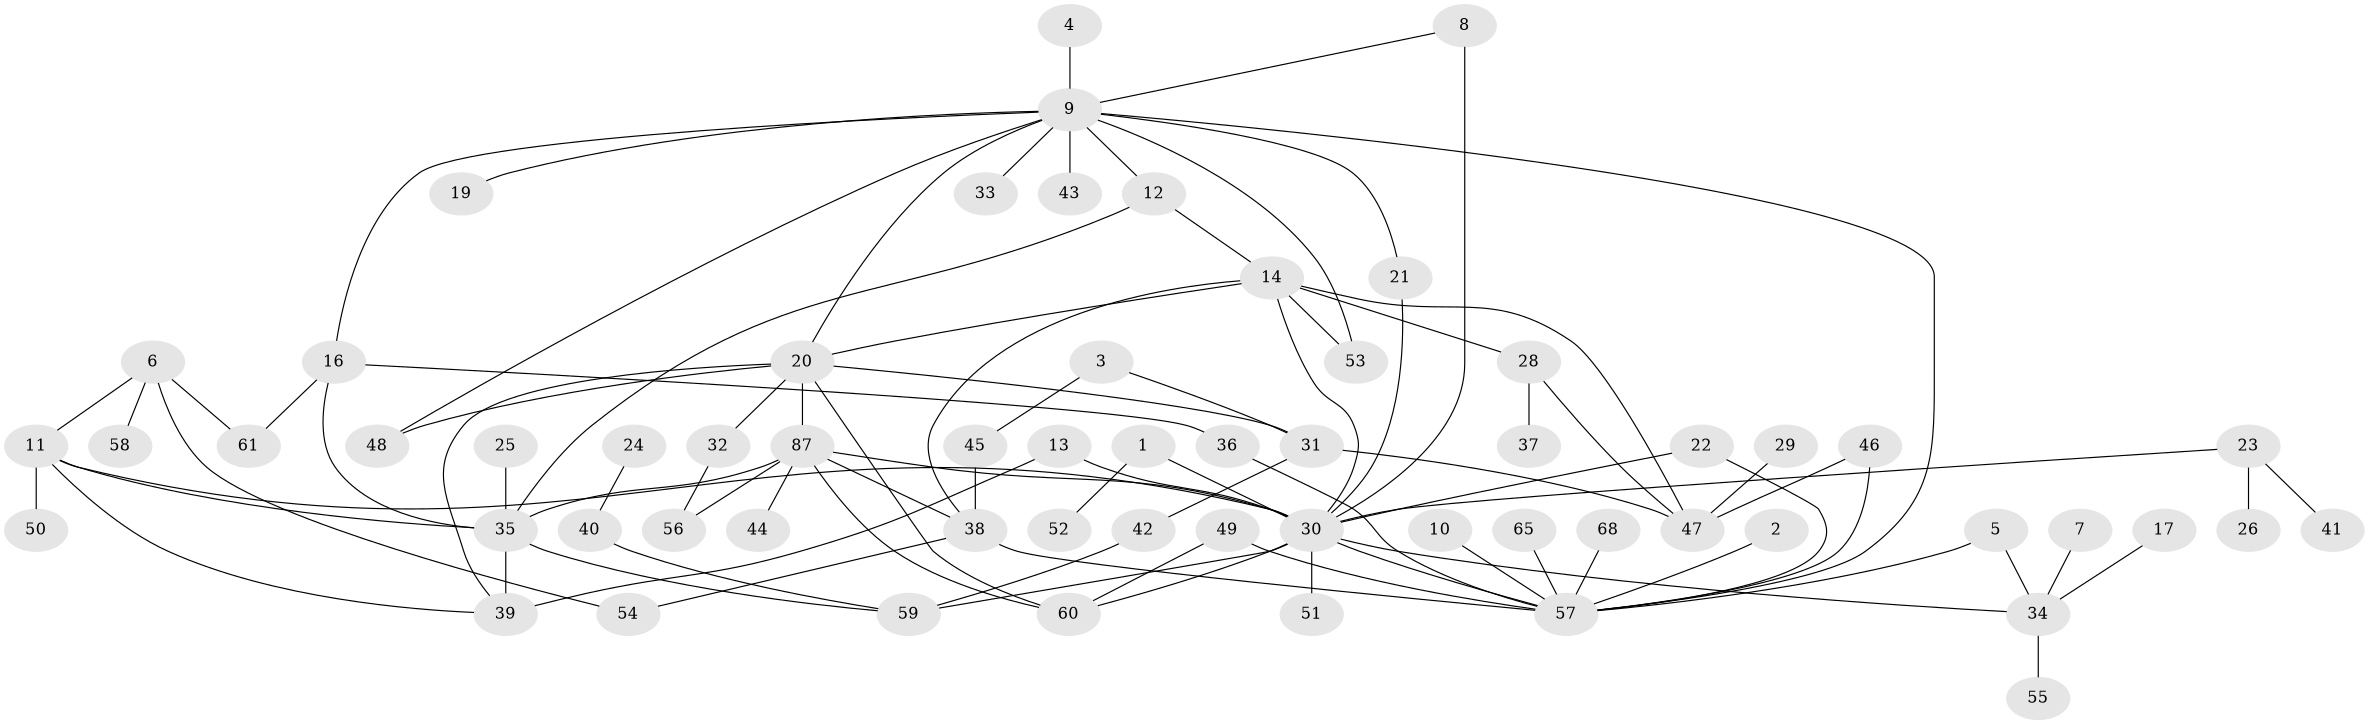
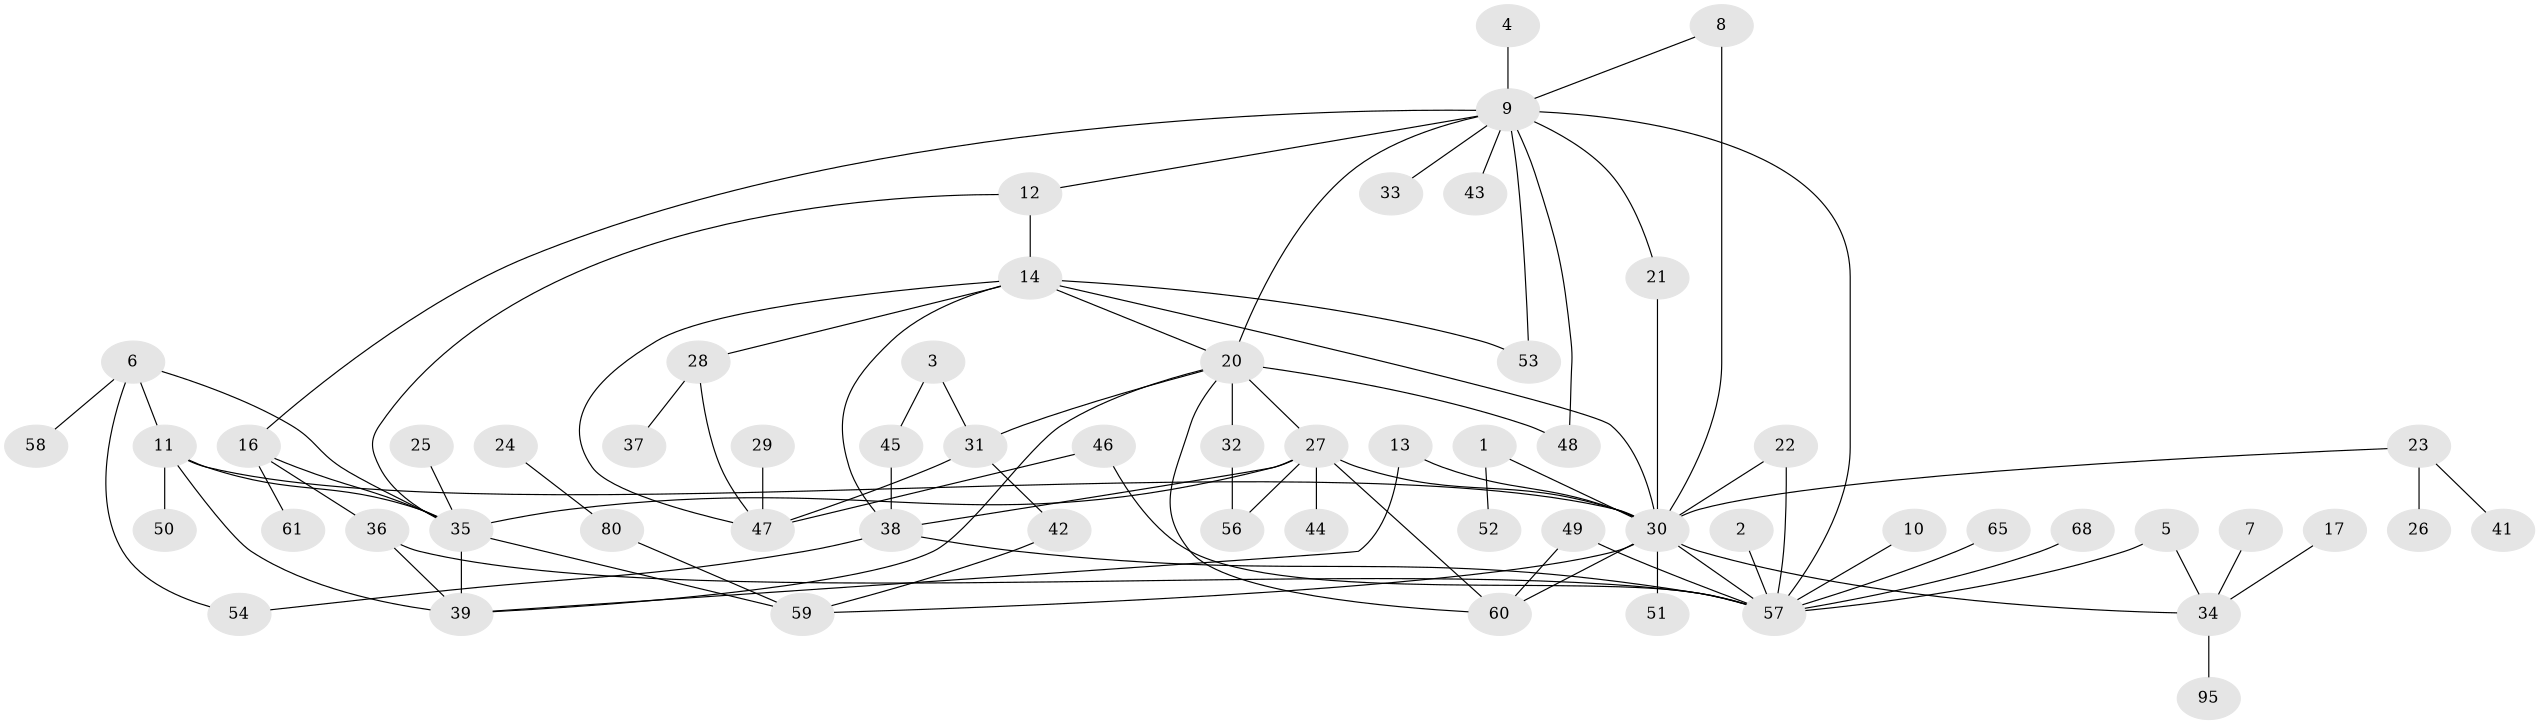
node "19": removed
edge "6" -- "61": now "6" -- "35"
node "87": label "87" -> "27"
node "40": label "40" -> "80"
edge "36" -- "39": added
node "55": label "55" -> "95"
